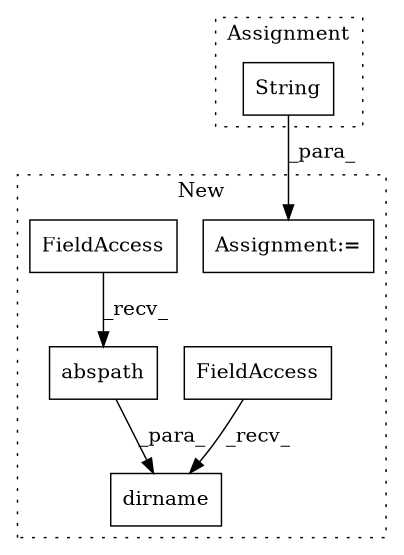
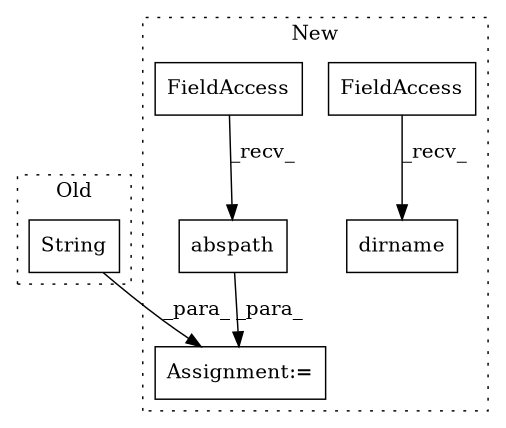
cluster "Assignment": label "Assignment" -> "Old"
edge "abspath" -> "dirname": now "abspath" -> "Assignment:="
